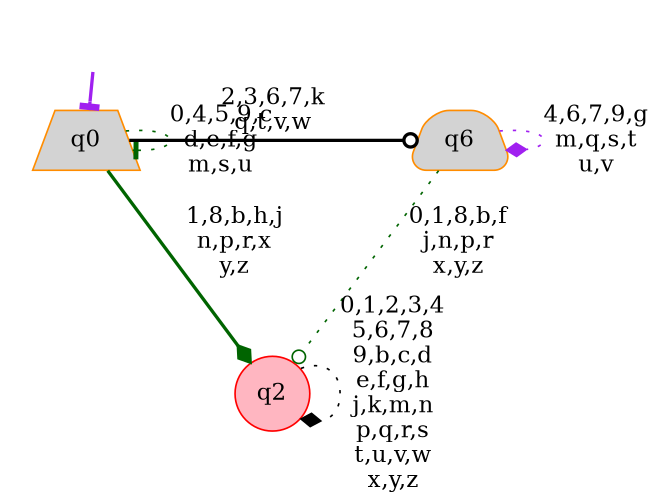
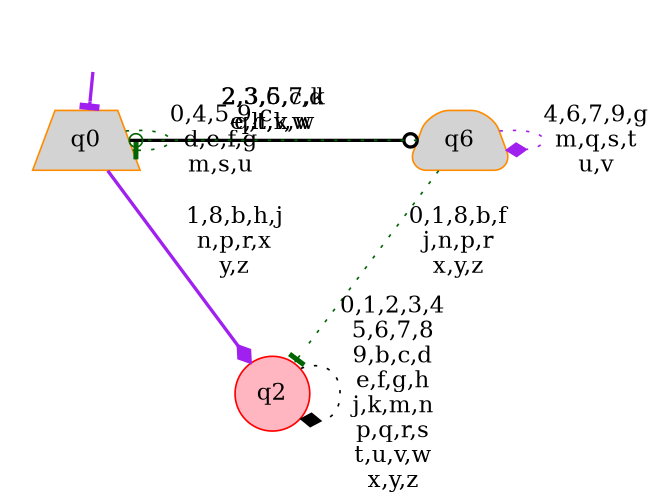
edge "q6" -> "q0": added, label "2,3,5,c,d e,h,k,w"
edge "q0" -> "q2": color darkgreen -> purple
edge "q6" -> "q2": arrowhead odot -> tee
